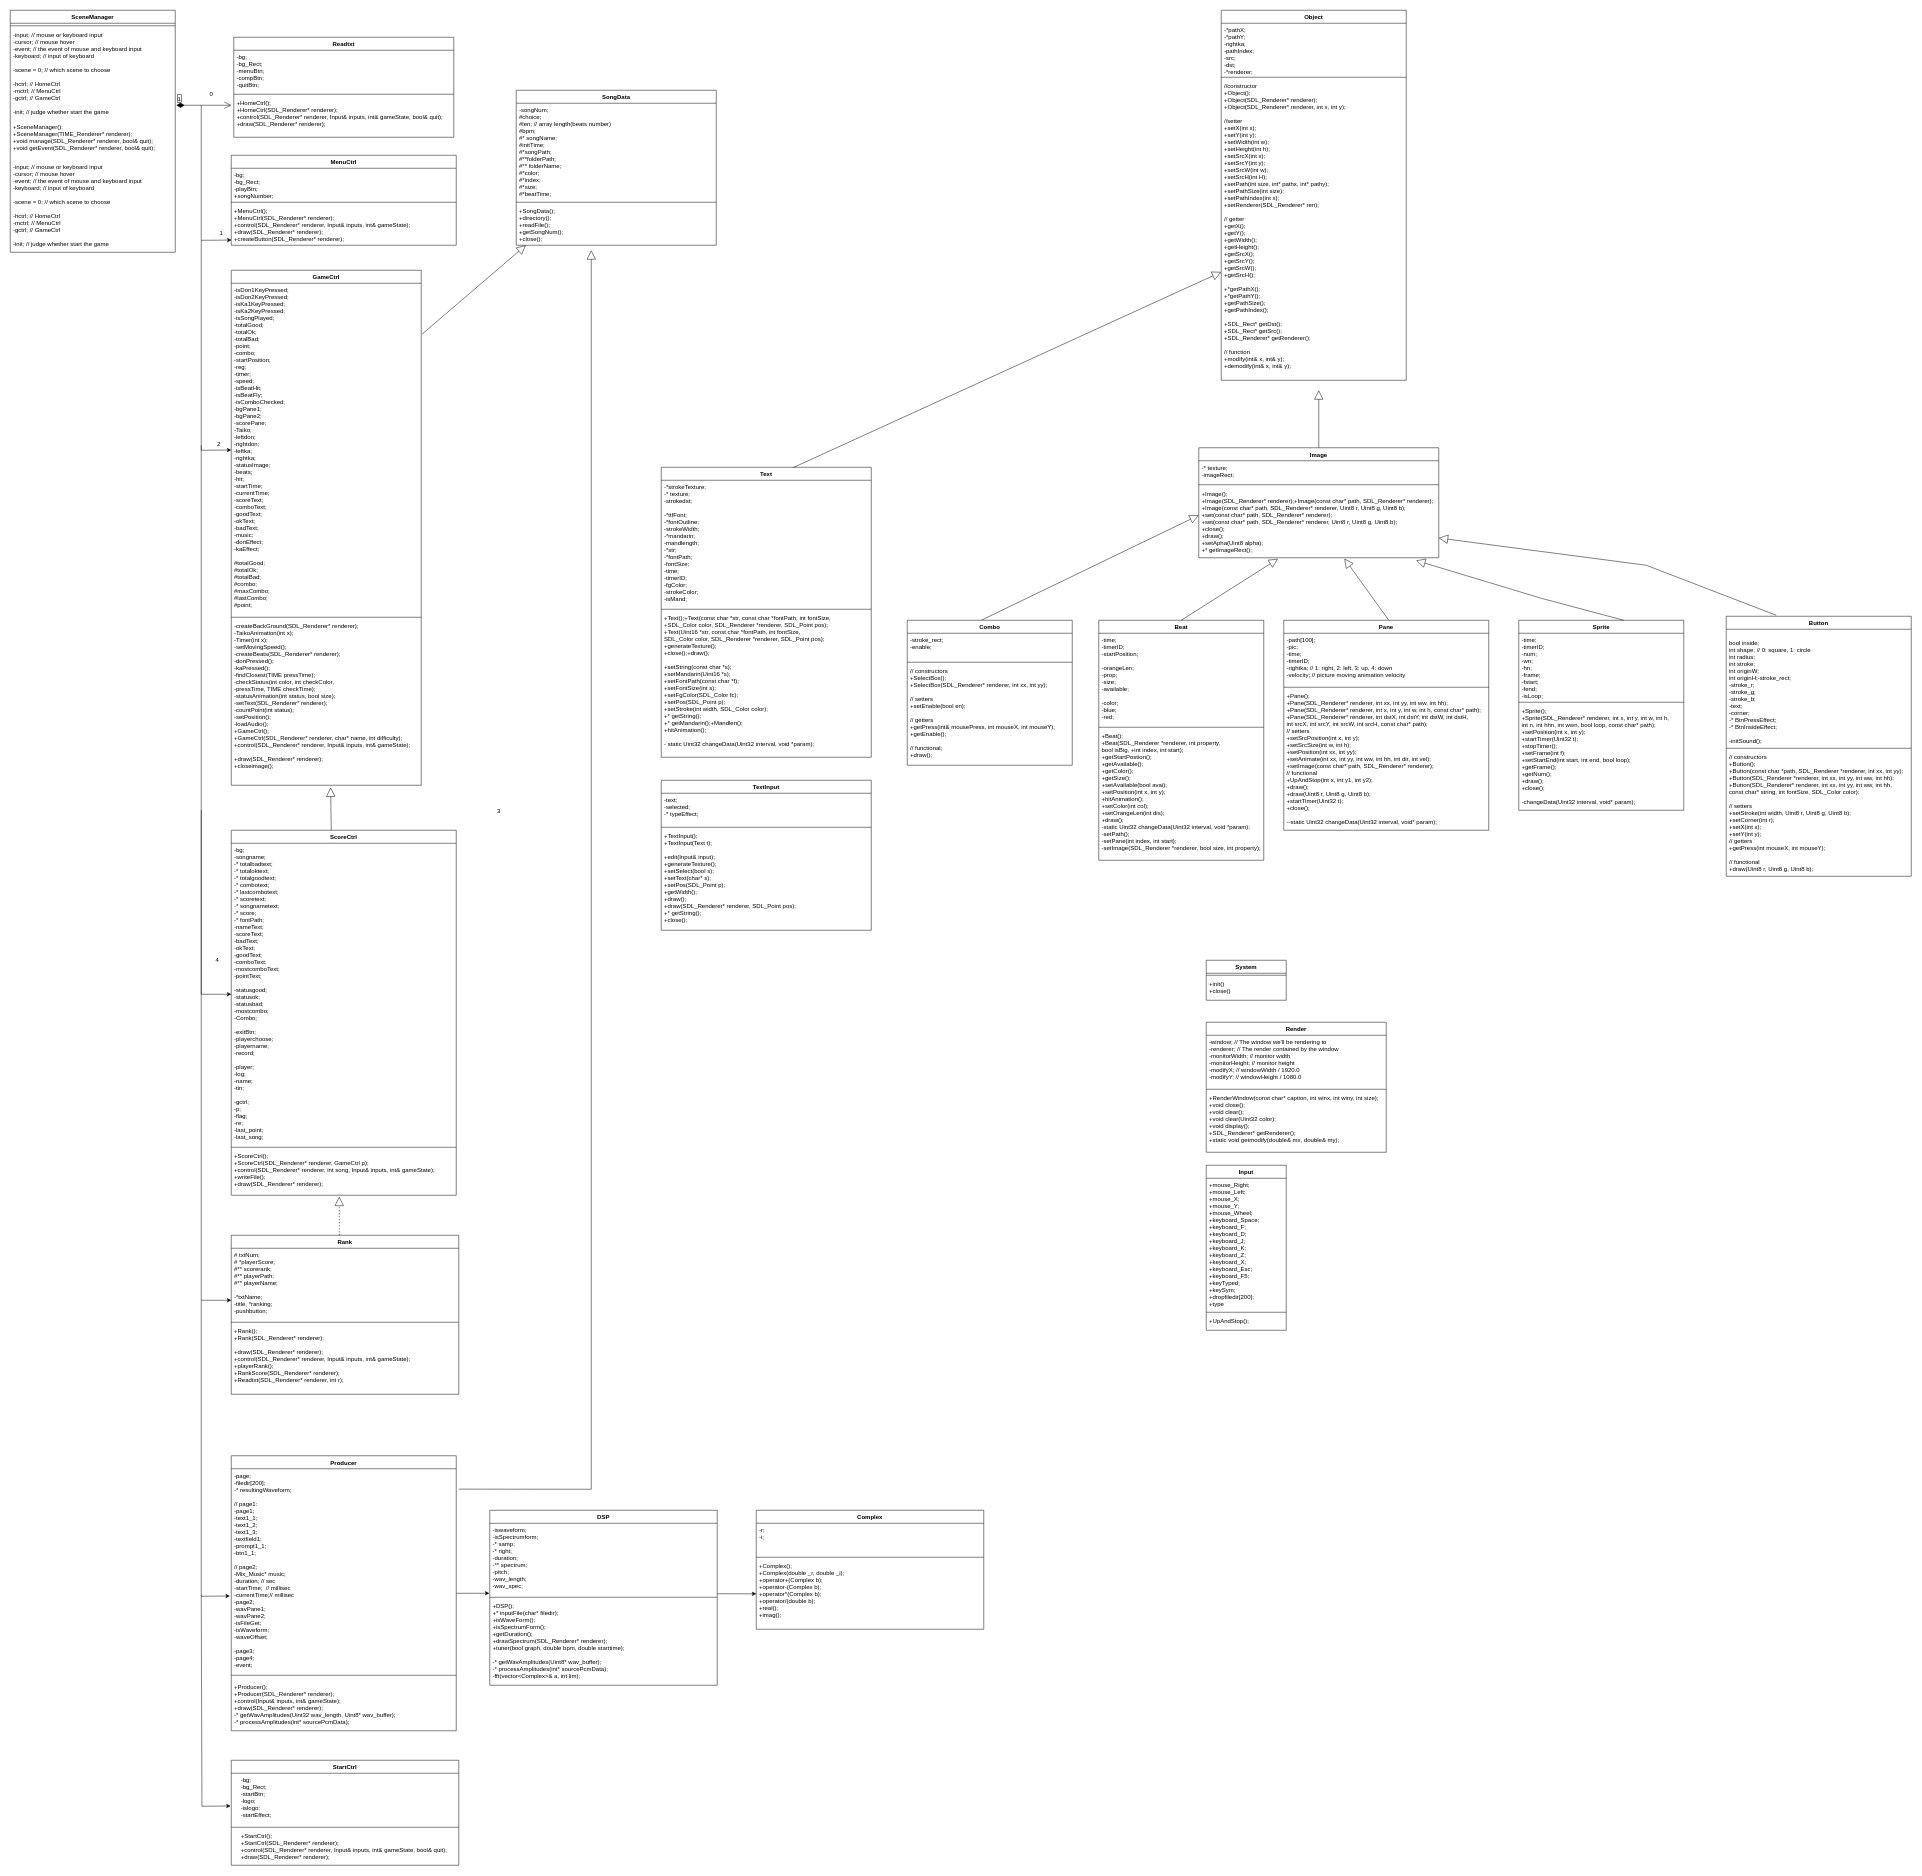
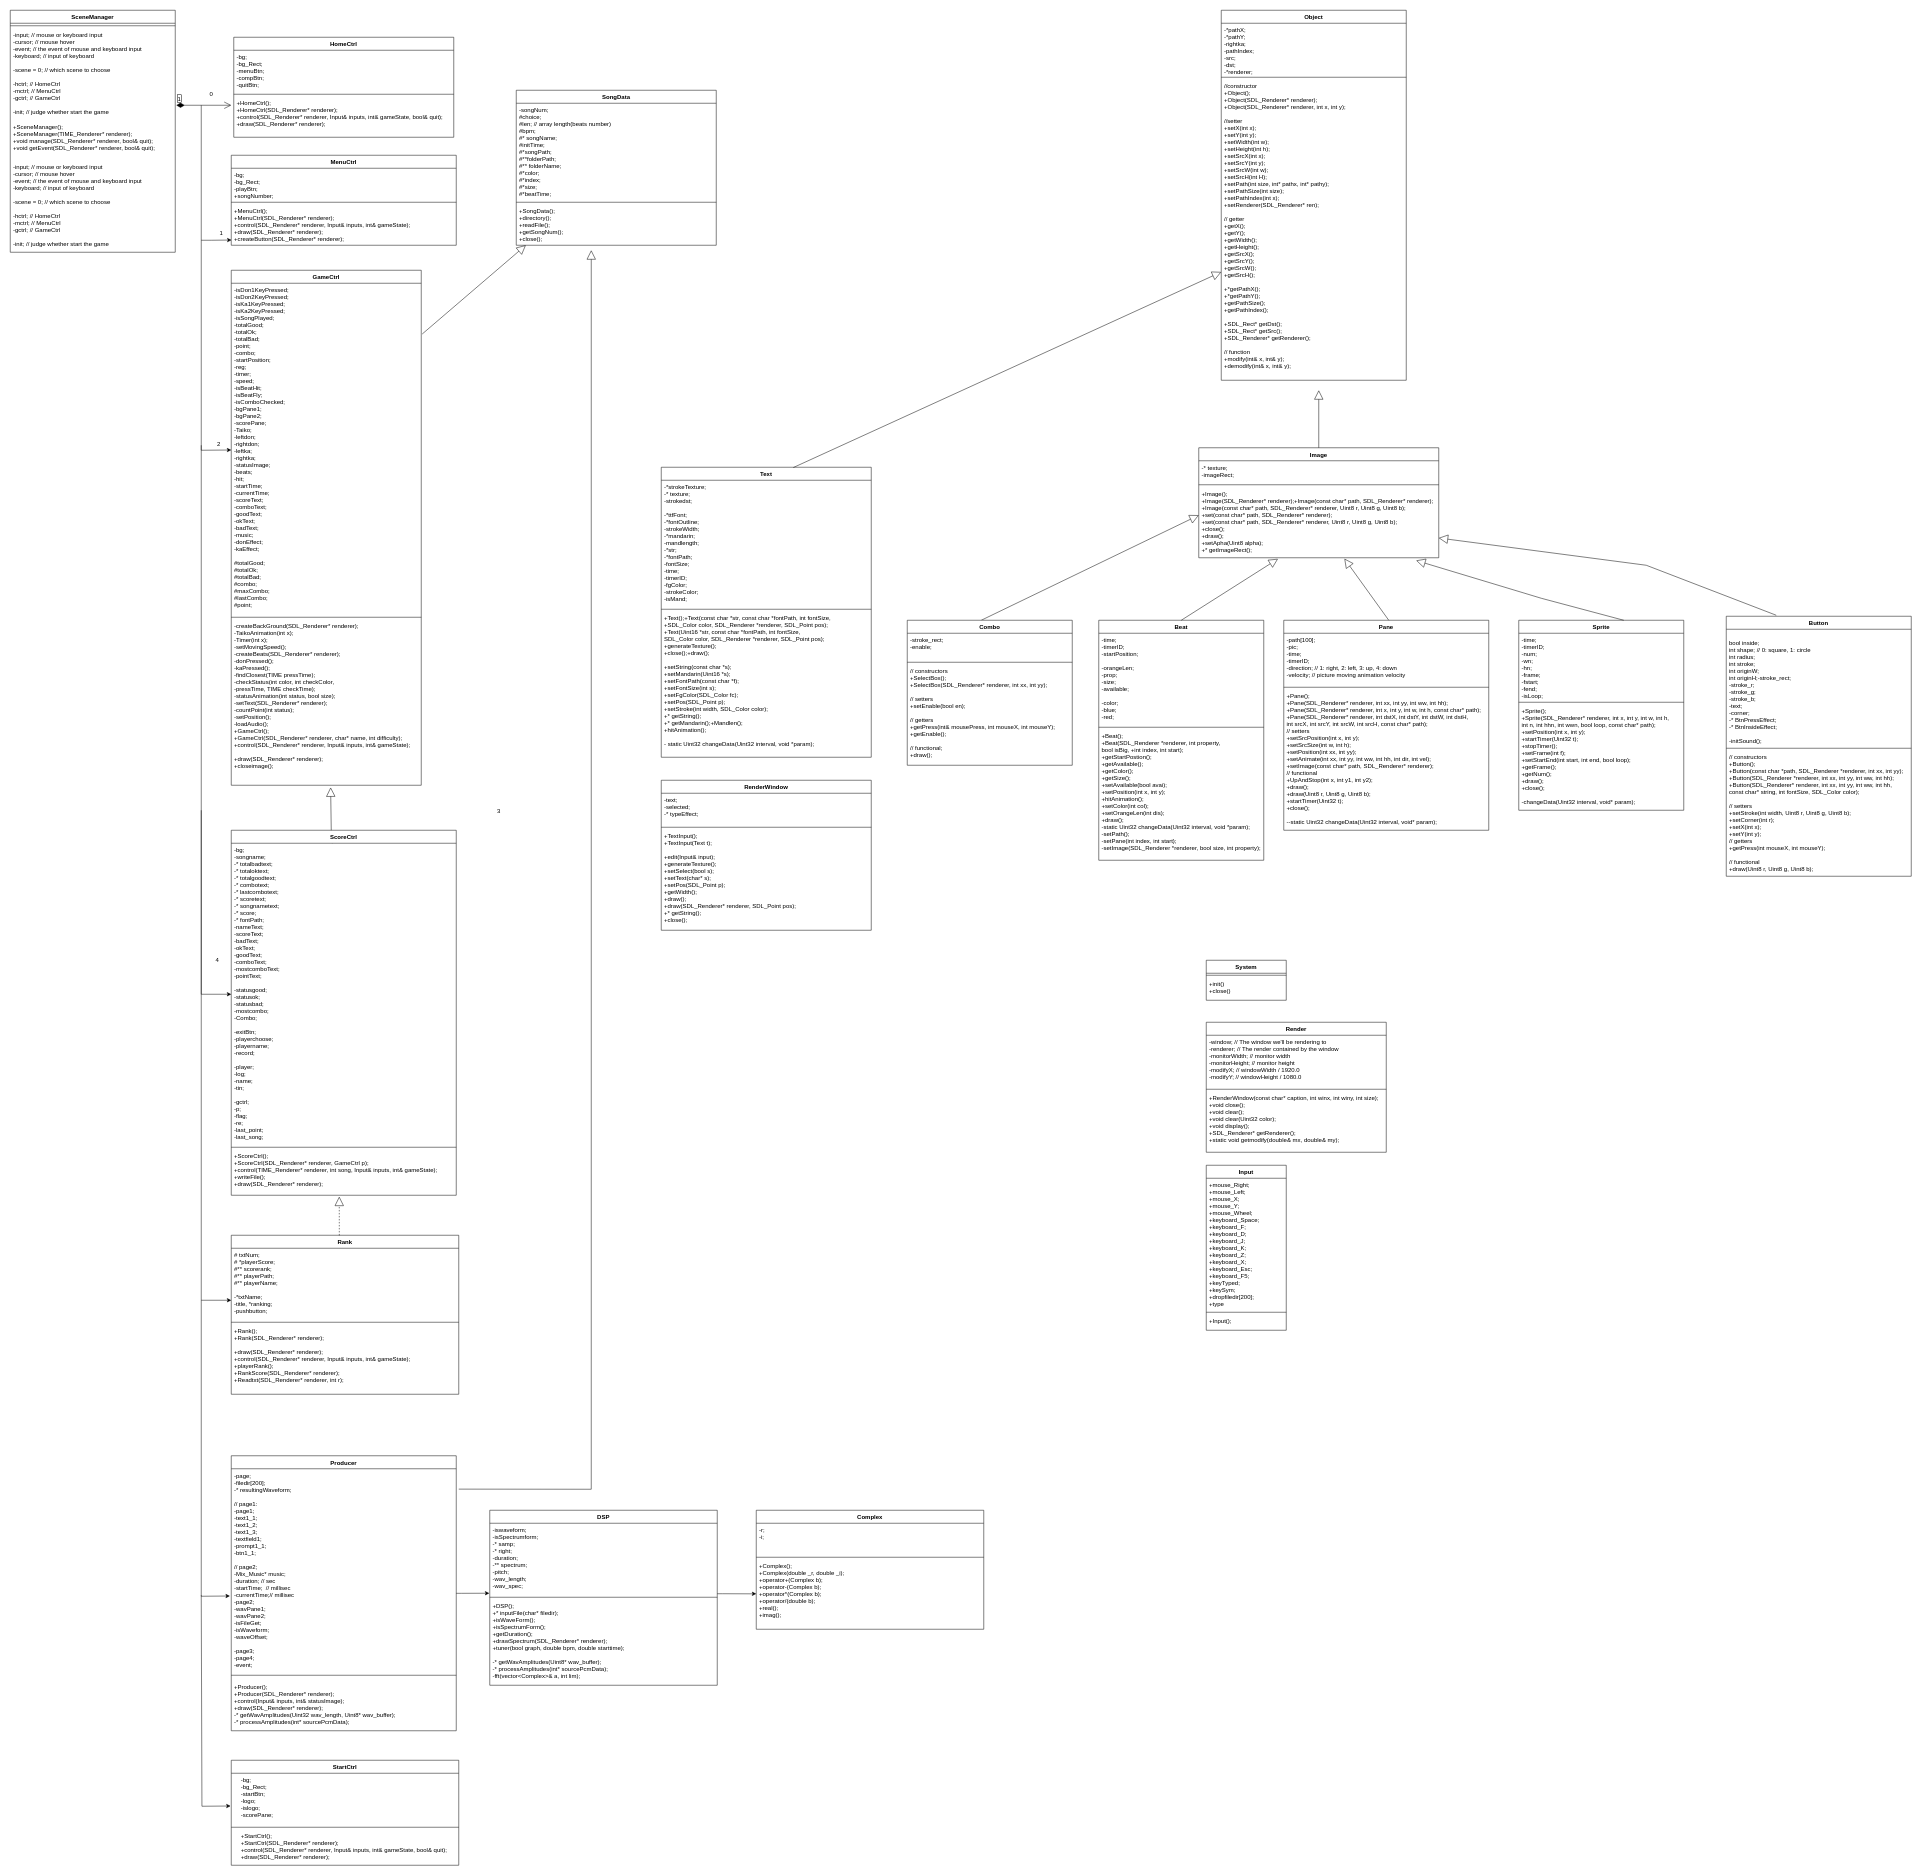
node "Readtxt": label "Readtxt" -> "HomeCtrl"
node "-path[100]; -pic; -time; -timerID; -rightka; // 1: right, 2: left, 3: up, 4: down -velocity; // picture moving animation velocity": label "-path[100]; -pic; -time; -timerID; -rightka; // 1: right, 2: left, 3: up, 4: down -velocity; // picture moving animation velocity" -> "-path[100]; -pic; -time; -timerID; -direction; // 1: right, 2: left, 3: up, 4: down -velocity; // picture moving animation velocity"
node "TextInput": label "TextInput" -> "RenderWindow"
node "+ScoreCtrl(); +ScoreCtrl(SDL_Renderer* renderer, GameCtrl p); +control(SDL_Renderer* renderer, int song, Input& inputs, int& gameState); +writeFile(); +draw(SDL_Renderer* renderer);": label "+ScoreCtrl(); +ScoreCtrl(SDL_Renderer* renderer, GameCtrl p); +control(SDL_Renderer* renderer, int song, Input& inputs, int& gameState); +writeFile(); +draw(SDL_Renderer* renderer);" -> "+ScoreCtrl(); +ScoreCtrl(SDL_Renderer* renderer, GameCtrl p); +control(TIME_Renderer* renderer, int song, Input& inputs, int& gameState); +writeFile(); +draw(SDL_Renderer* renderer);"
node "+UpAndStop();": label "+UpAndStop();" -> "+Input();"
node "+Producer(); +Producer(SDL_Renderer* renderer); +control(Input& inputs, int& gameState); +draw(SDL_Renderer* renderer); -* getWavAmplitudes(Uint32 wav_length, Uint8* wav_buffer); -* processAmplitudes(int* sourcePcmData);": label "+Producer(); +Producer(SDL_Renderer* renderer); +control(Input& inputs, int& gameState); +draw(SDL_Renderer* renderer); -* getWavAmplitudes(Uint32 wav_length, Uint8* wav_buffer); -* processAmplitudes(int* sourcePcmData);" -> "+Producer(); +Producer(SDL_Renderer* renderer); +control(Input& inputs, int& statusImage); +draw(SDL_Renderer* renderer); -* getWavAmplitudes(Uint32 wav_length, Uint8* wav_buffer); -* processAmplitudes(int* sourcePcmData);"
node "-bg; -bg_Rect; -startBtn; -logo; -islogo; -startEffect;": label "-bg; -bg_Rect; -startBtn; -logo; -islogo; -startEffect;" -> "-bg; -bg_Rect; -startBtn; -logo; -islogo; -scorePane;"
